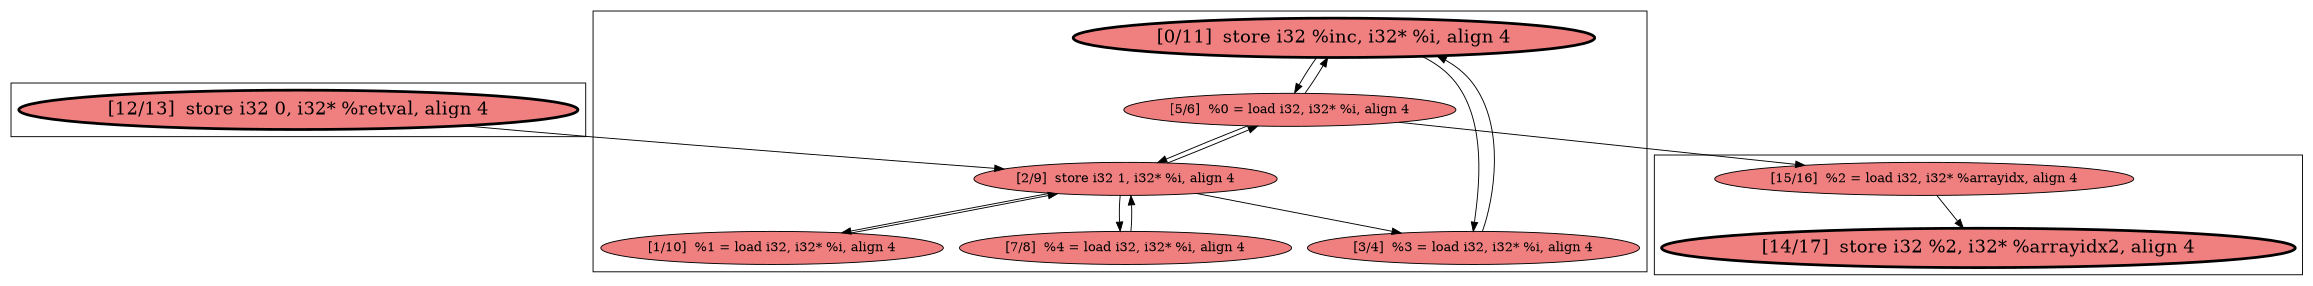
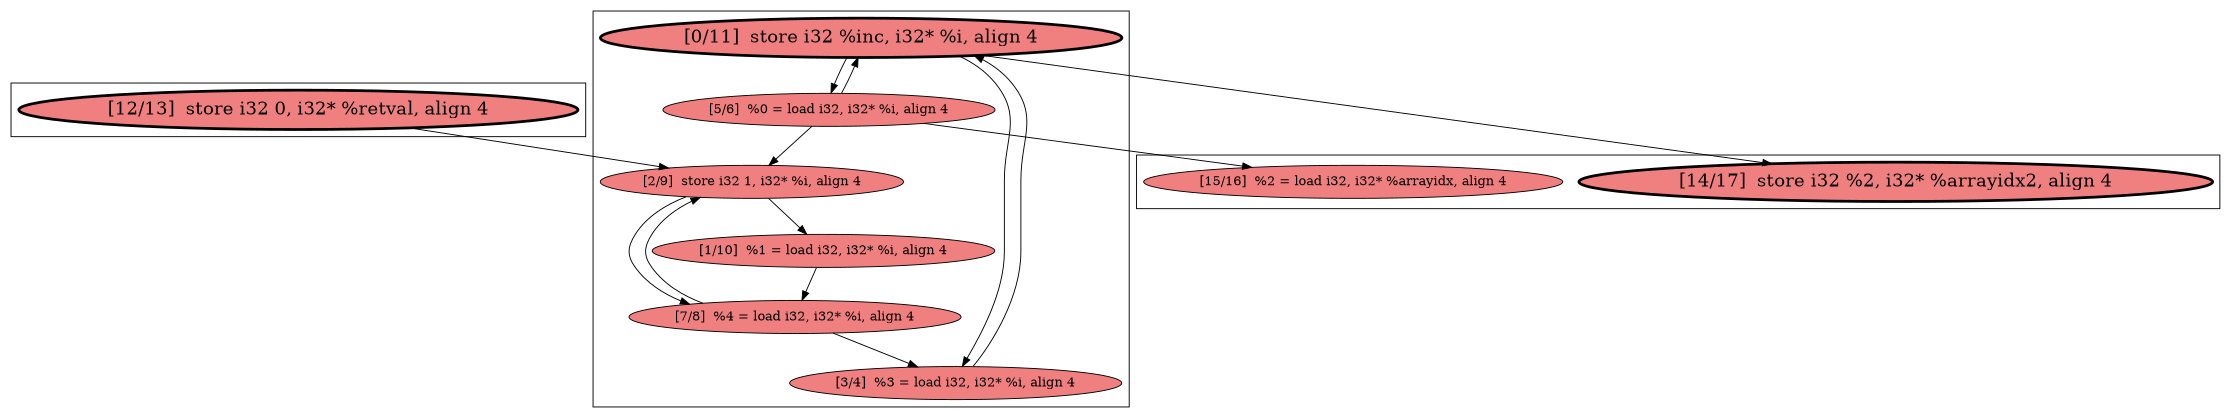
edge "[2/9]  store i32 1, i32* %i, align 4" -> "[5/6]  %0 = load i32, i32* %i, align 4": removed
edge "[15/16]  %2 = load i32, i32* %arrayidx, align 4" -> "[14/17]  store i32 %2, i32* %arrayidx2, align 4": now "[0/11]  store i32 %inc, i32* %i, align 4" -> "[14/17]  store i32 %2, i32* %arrayidx2, align 4"
edge "[2/9]  store i32 1, i32* %i, align 4" -> "[3/4]  %3 = load i32, i32* %i, align 4": now "[7/8]  %4 = load i32, i32* %i, align 4" -> "[3/4]  %3 = load i32, i32* %i, align 4"
edge "[1/10]  %1 = load i32, i32* %i, align 4" -> "[2/9]  store i32 1, i32* %i, align 4": now "[1/10]  %1 = load i32, i32* %i, align 4" -> "[7/8]  %4 = load i32, i32* %i, align 4"
